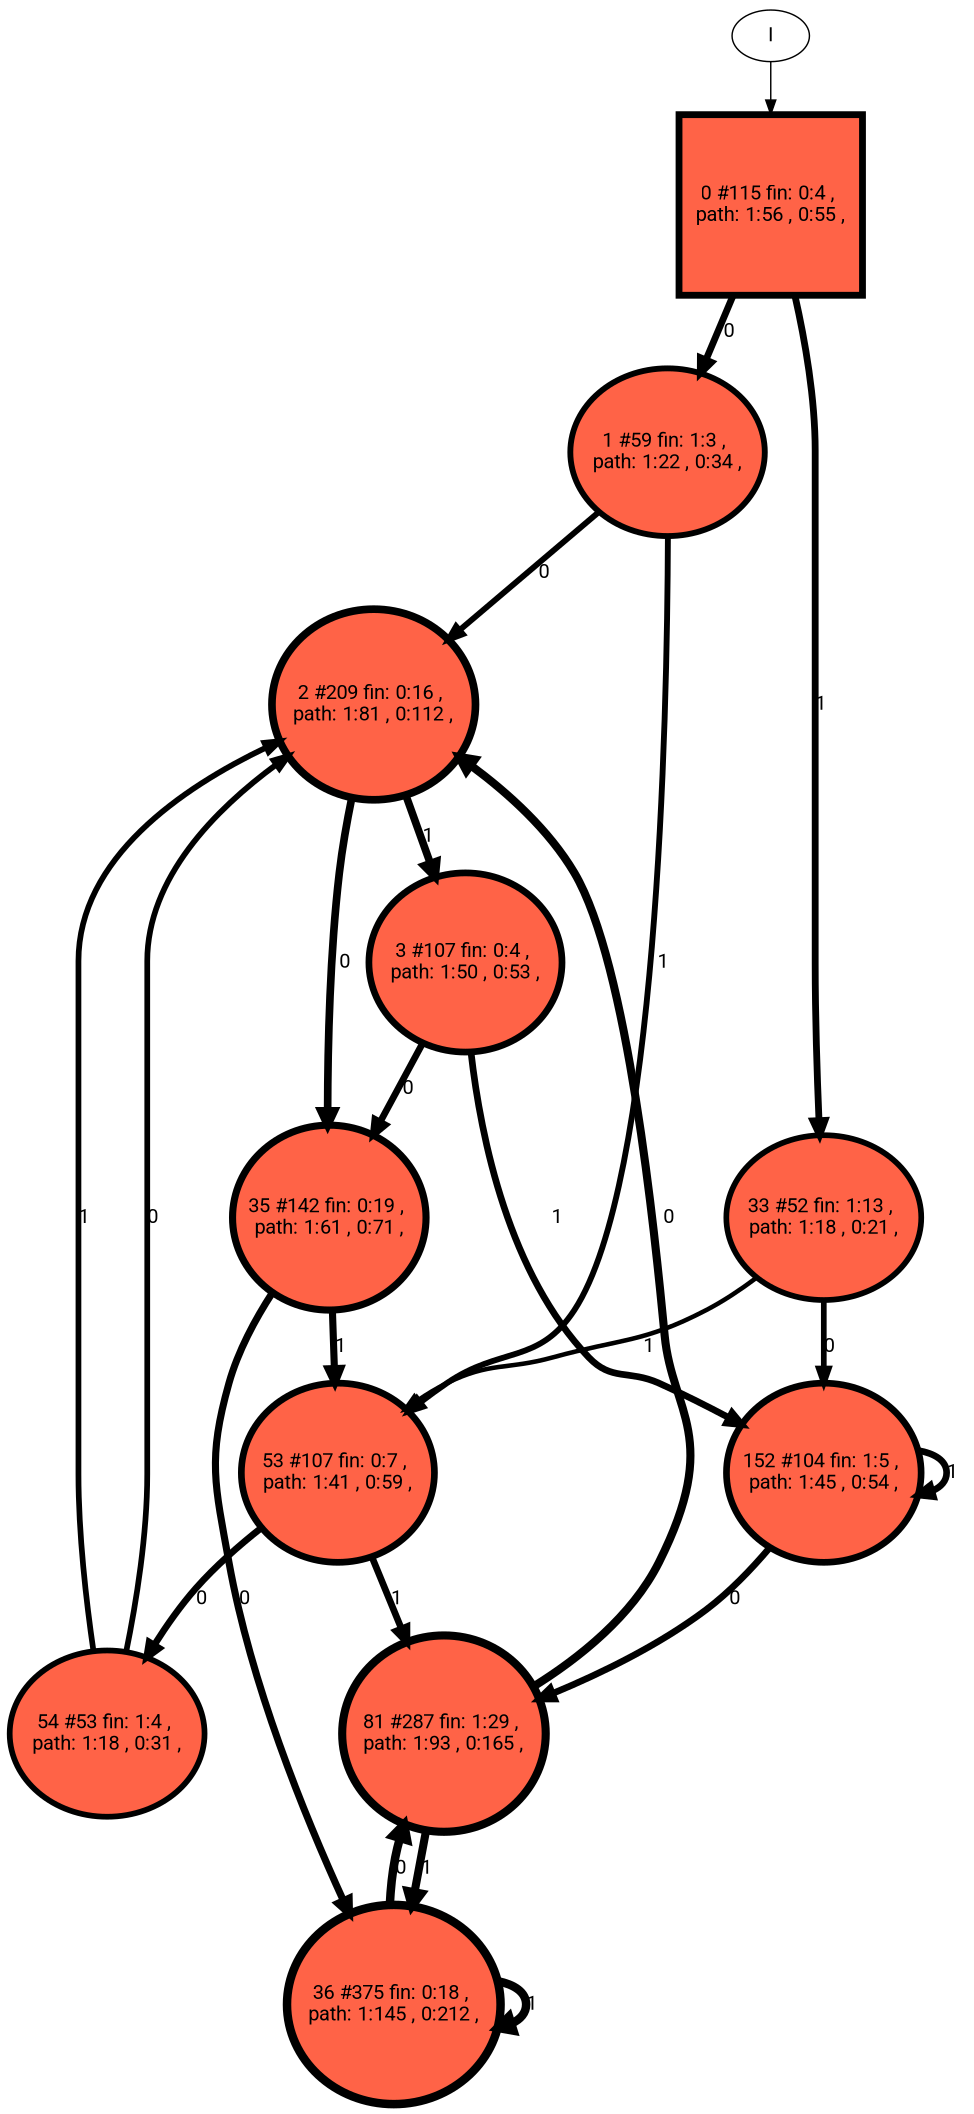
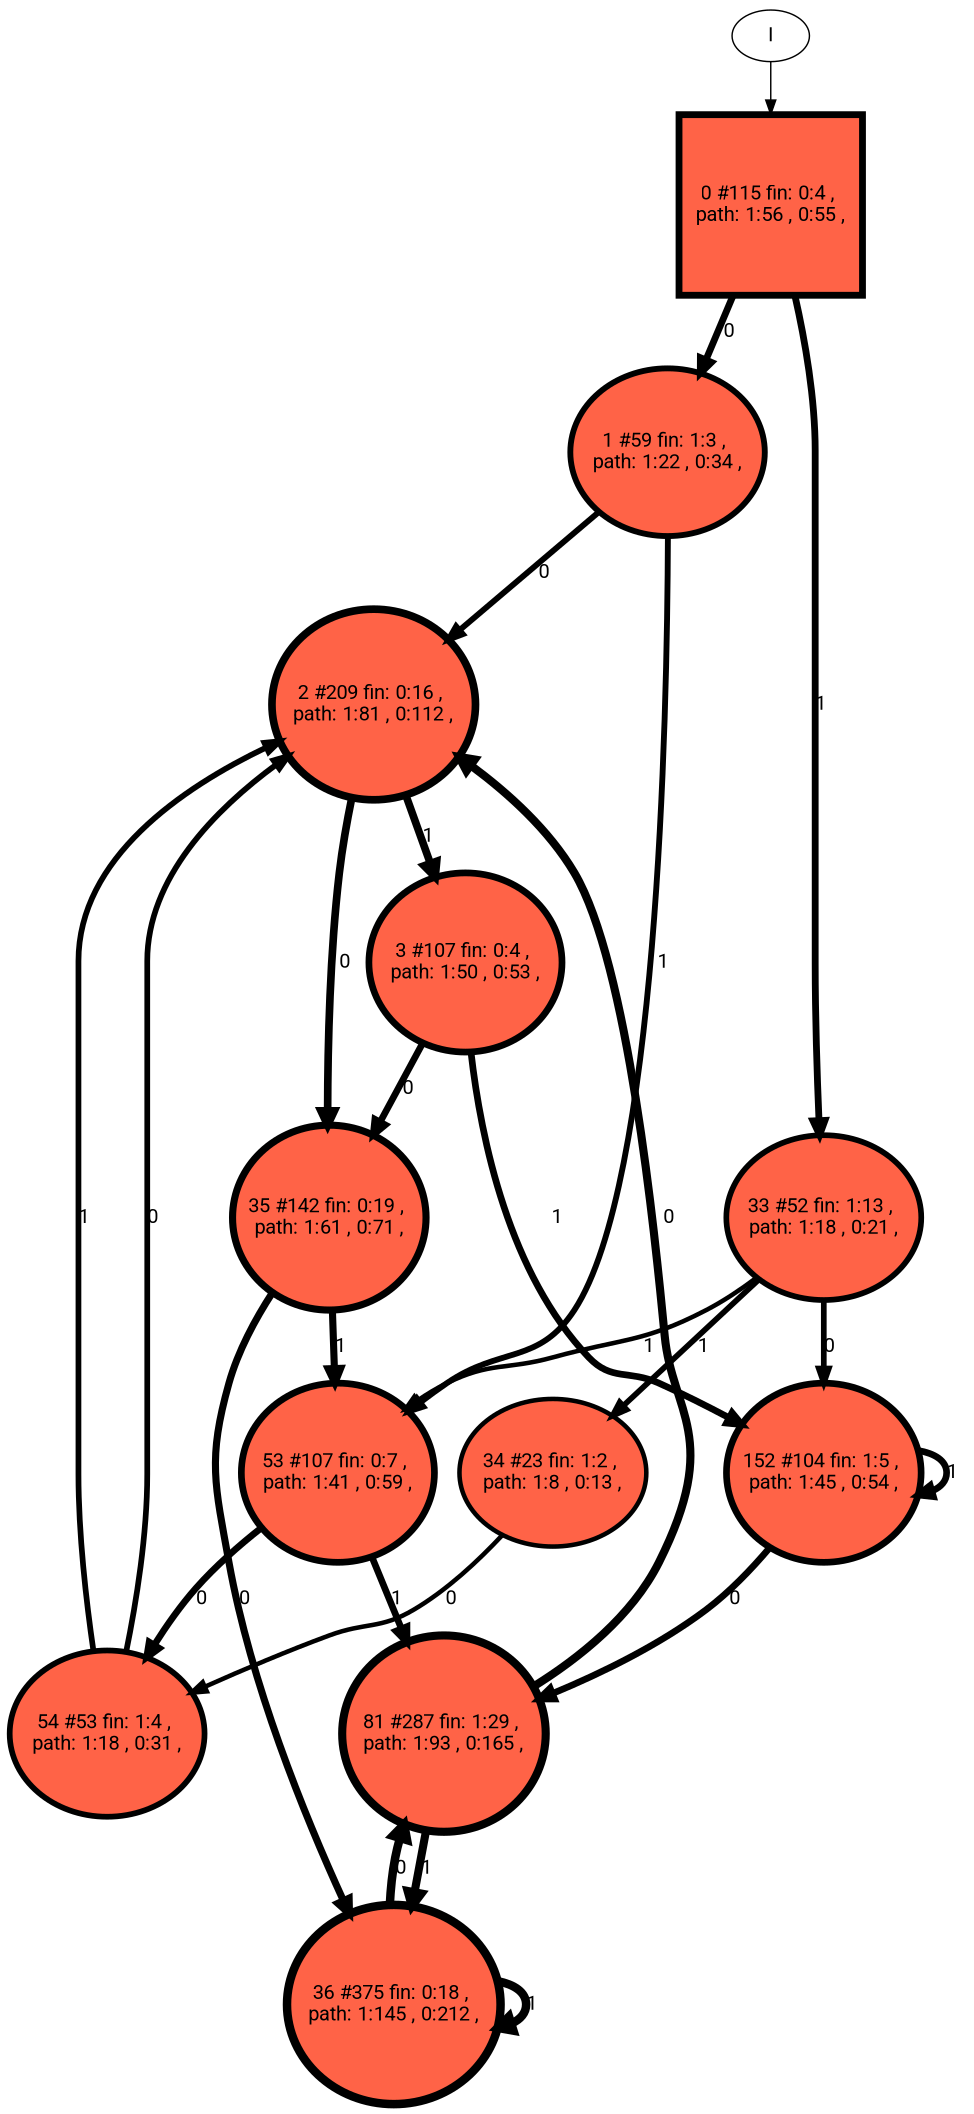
node "34 #23 fin: 1:2 , path: 1:8 , 0:13 ,": added
